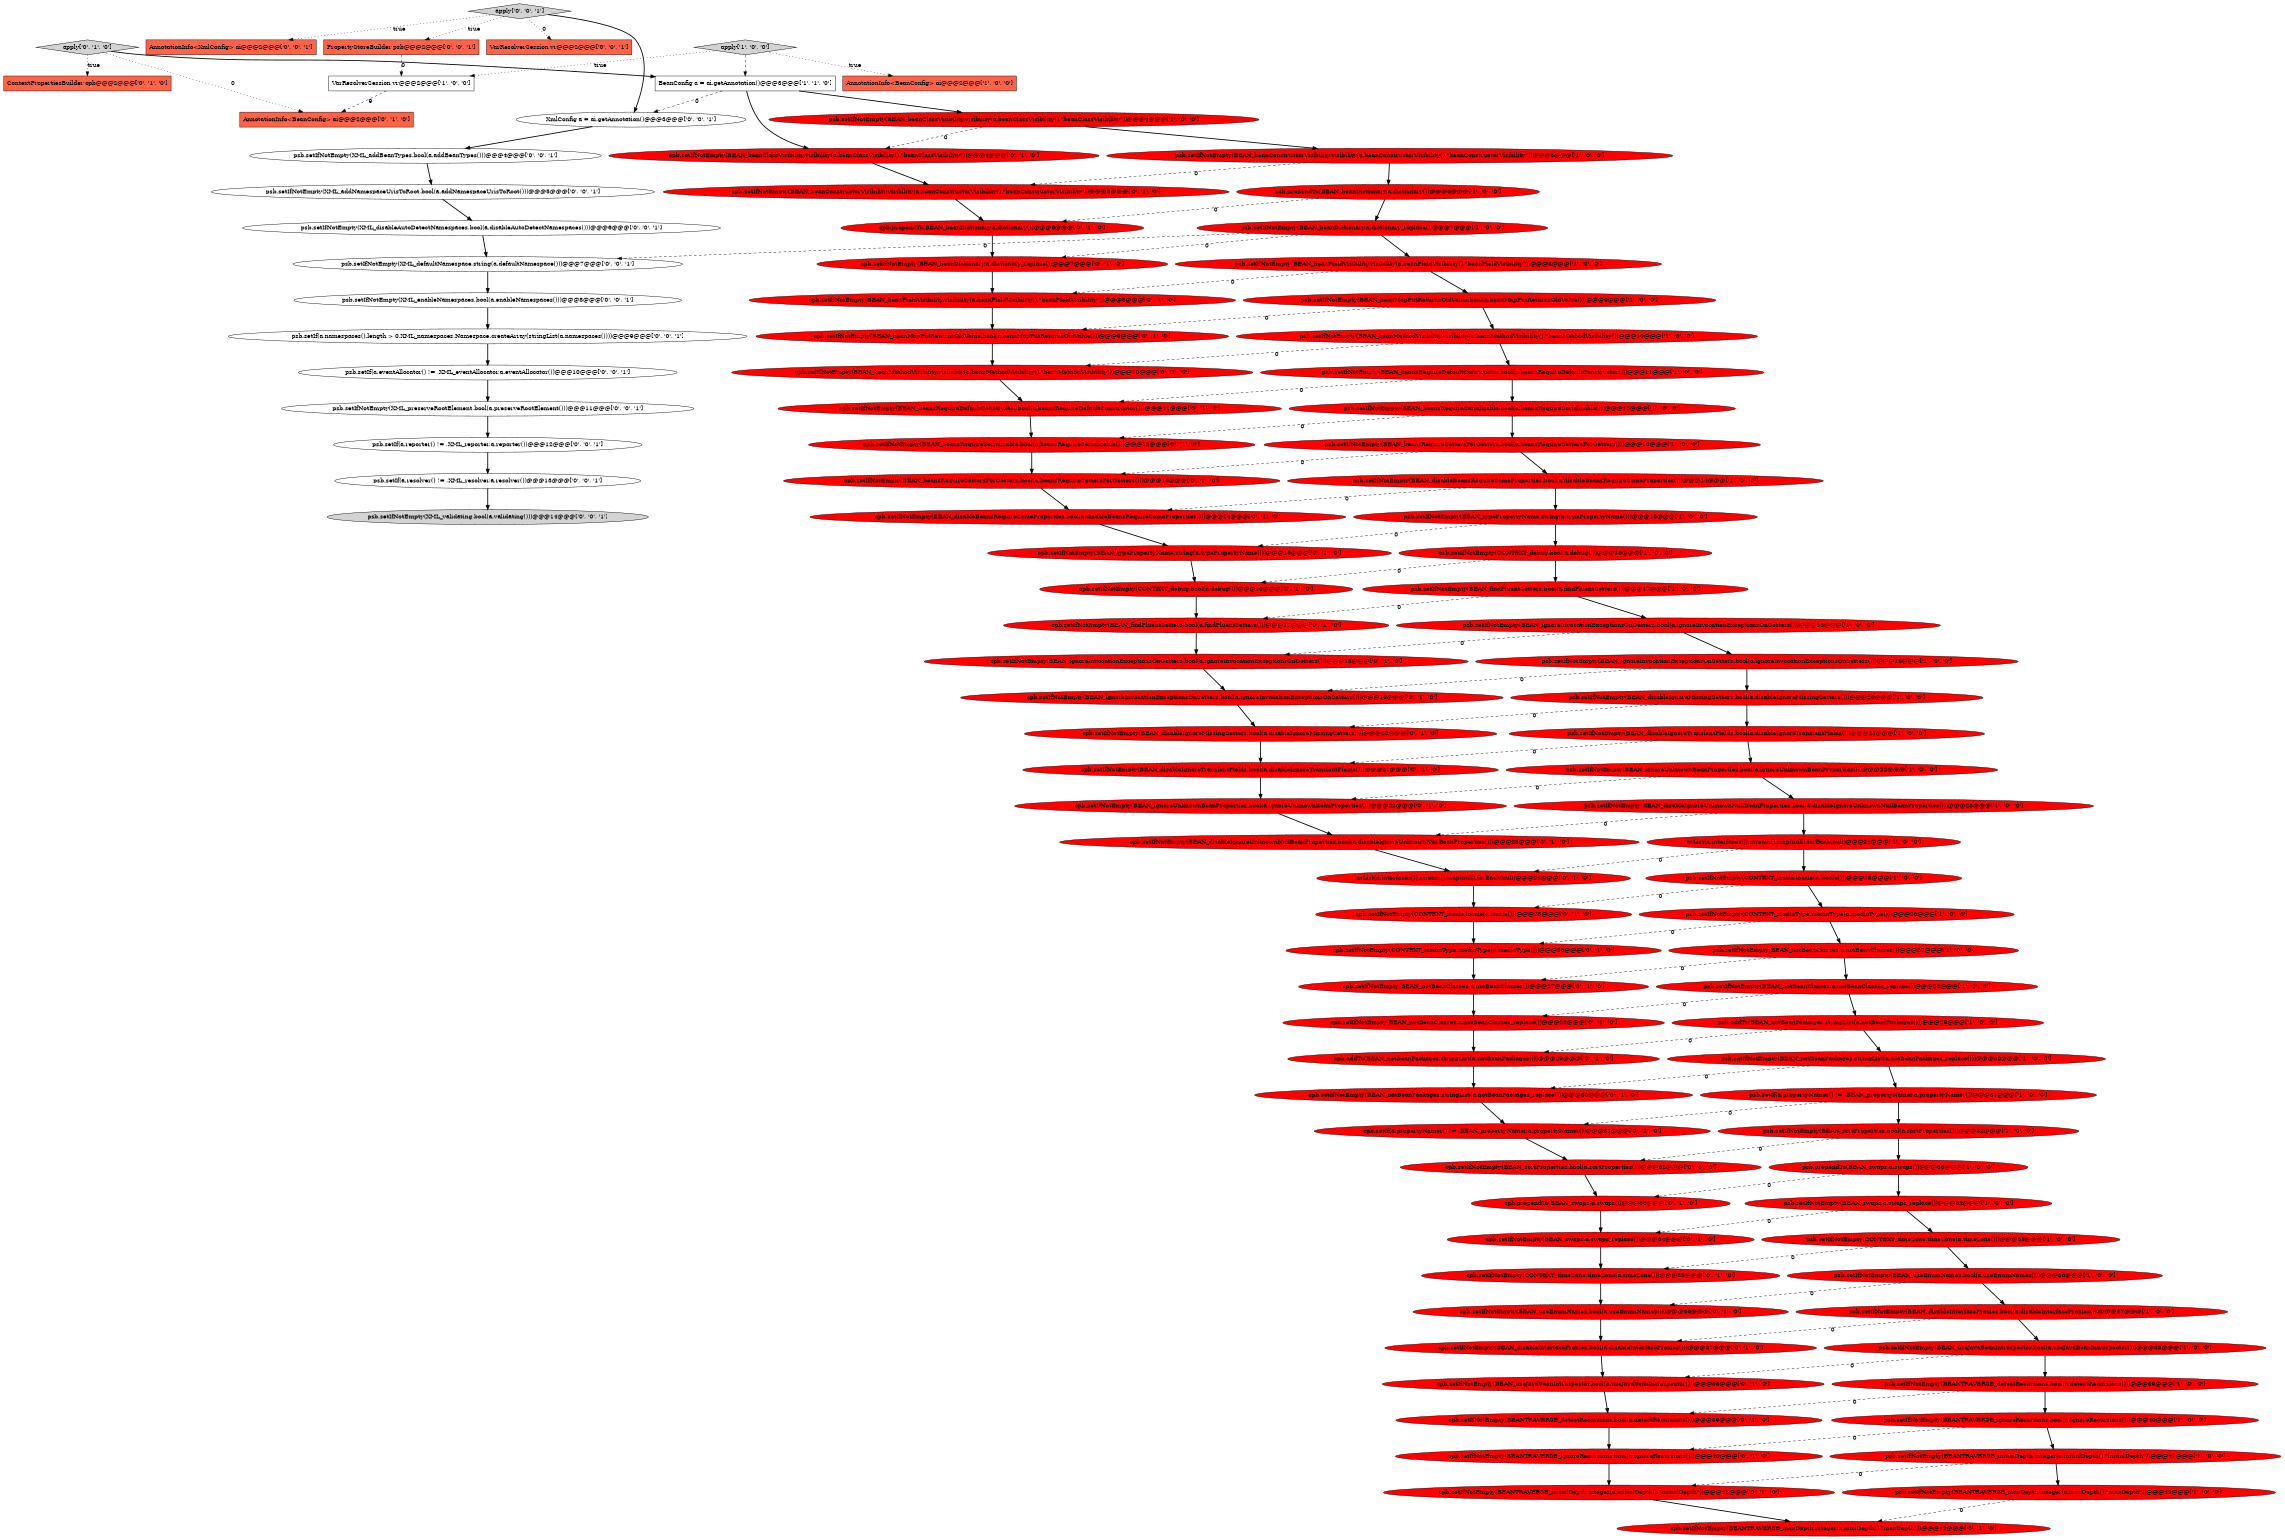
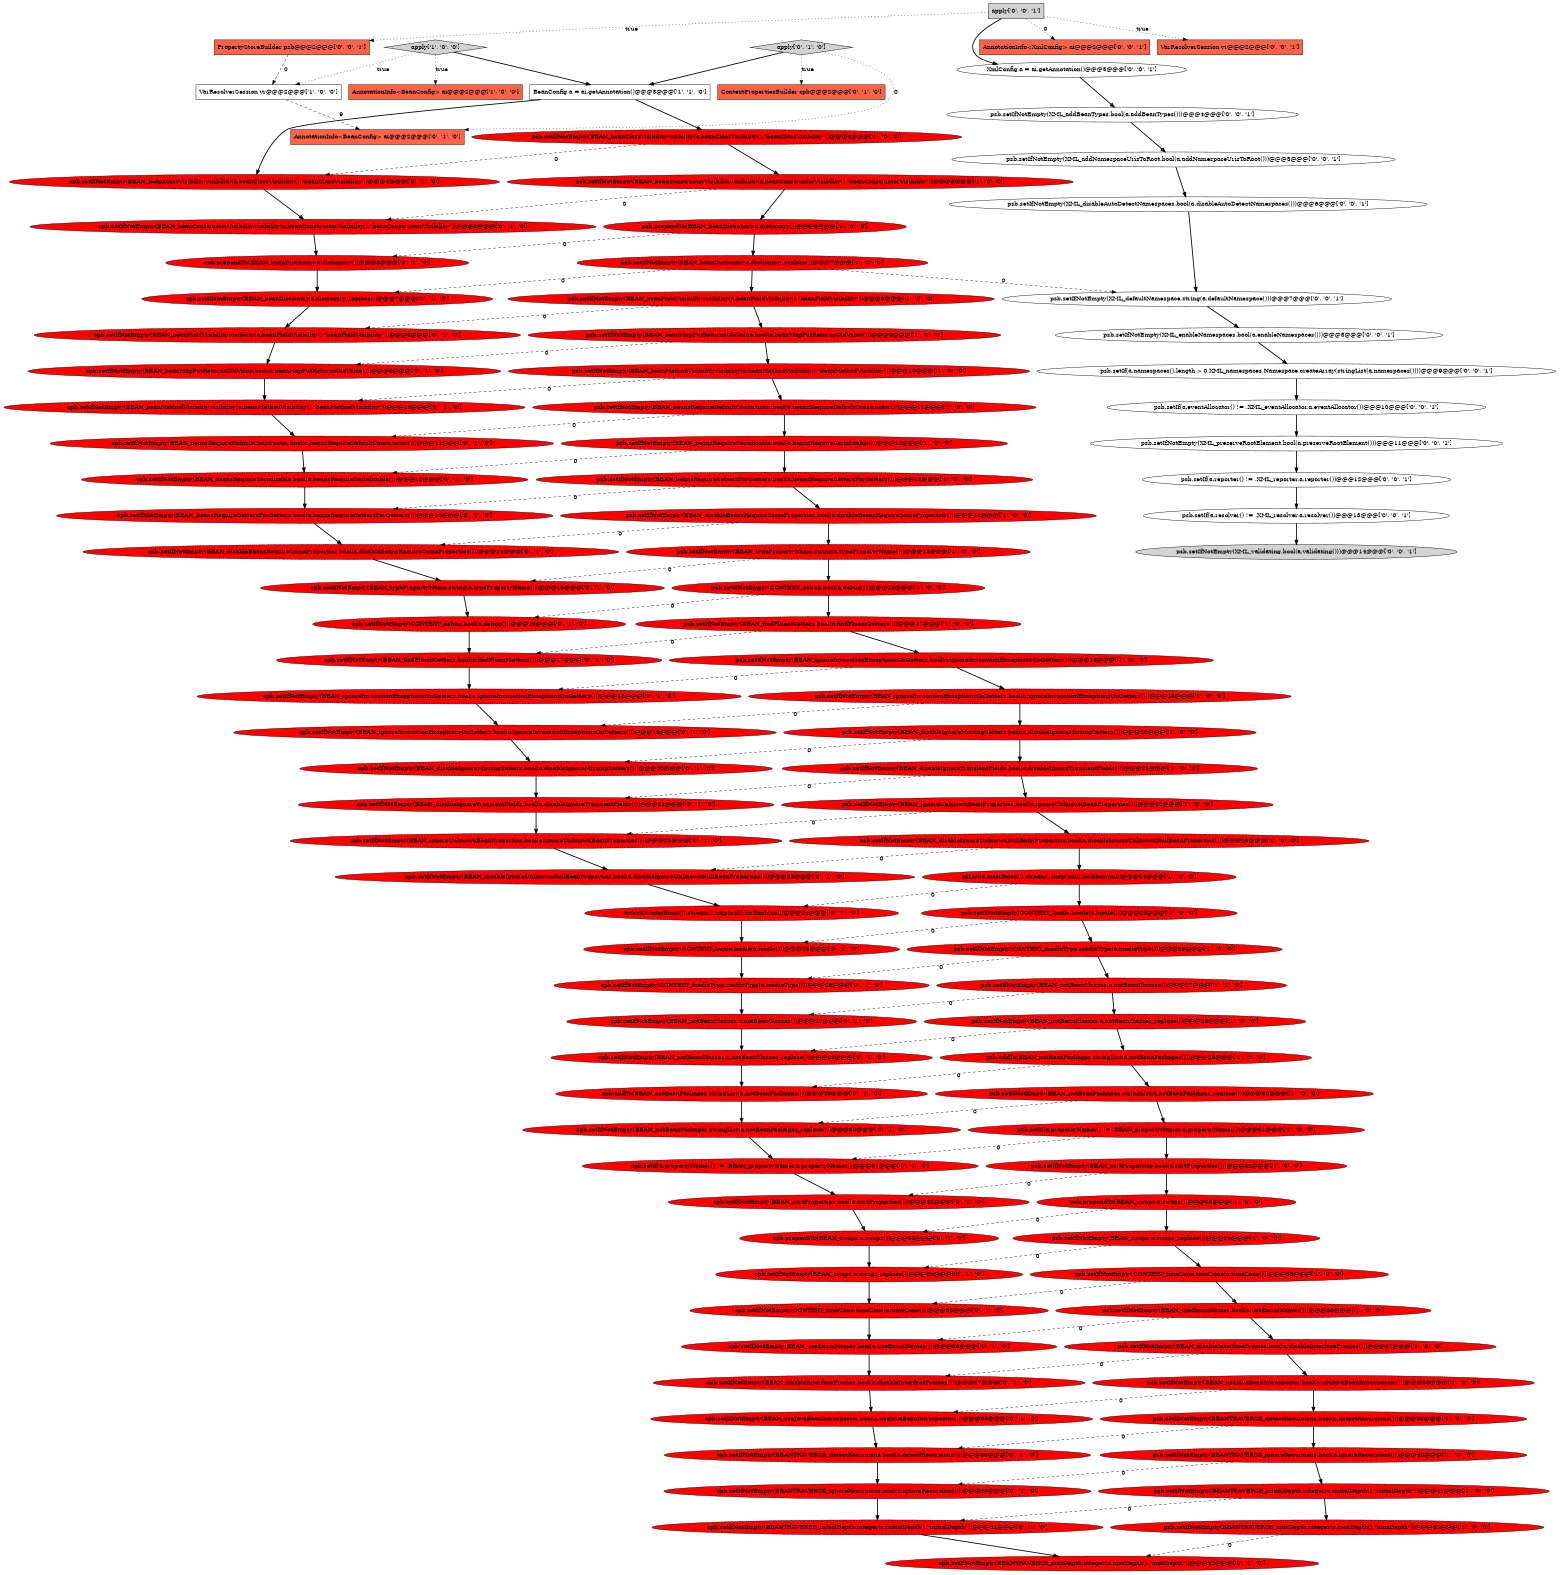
node "apply['0', '0', '1']": shape diamond -> box
edge "apply['0', '0', '1']" -> "AnnotationInfo<XmlConfig> ai@@@2@@@['0', '0', '1']": label "true" -> "0"
edge "apply['0', '0', '1']" -> "VarResolverSession vr@@@2@@@['0', '0', '1']": label "0" -> "true"
edge "apply['1', '0', '0']" -> "BeanConfig a = ai.getAnnotation()@@@3@@@['1', '1', '0']": style dashed -> bold
edge "BeanConfig a = ai.getAnnotation()@@@3@@@['1', '1', '0']" -> "XmlConfig a = ai.getAnnotation()@@@3@@@['0', '0', '1']": removed, label "0"
